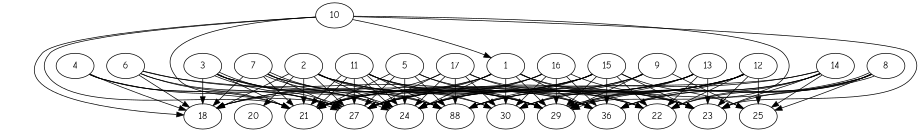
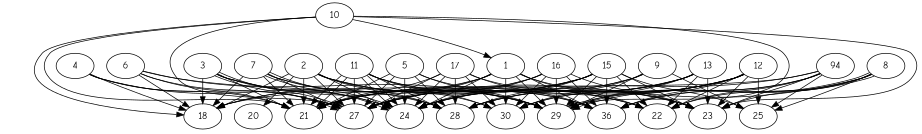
node "14": label "14" -> "94"
node "88": label "88" -> "28"
